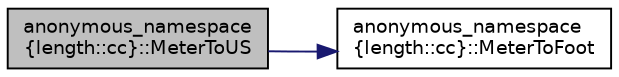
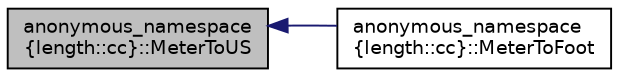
edge "anonymous_namespace {length::cc}::MeterToUS" -> "anonymous_namespace {length::cc}::MeterToFoot": reversed
